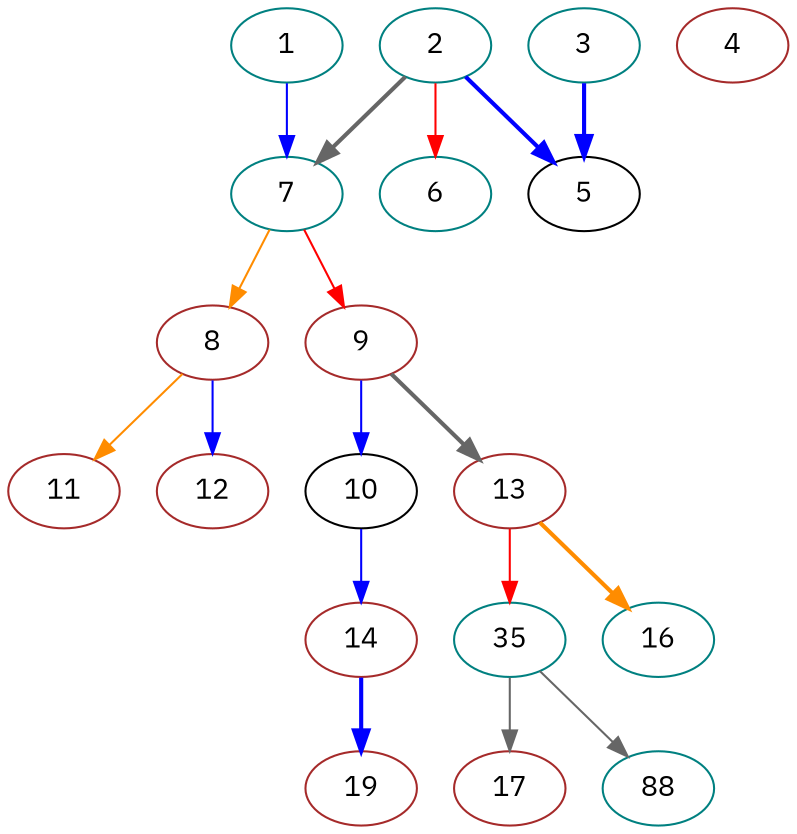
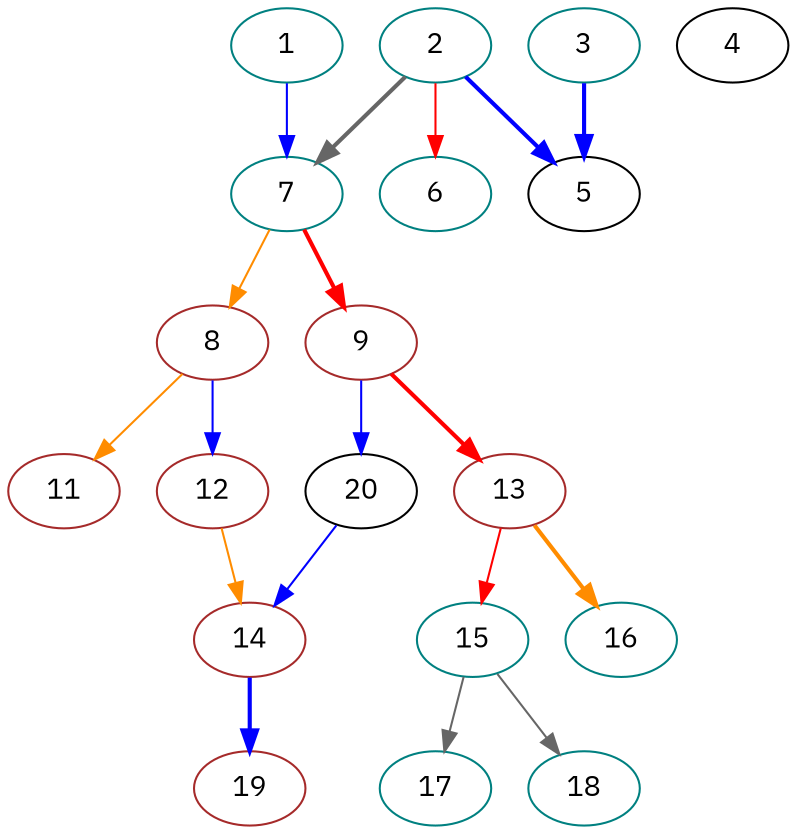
node "4": color brown -> black
edge "7" -> "9": style solid -> bold
edge "9" -> "13": color gray40 -> red
node "10": label "10" -> "20"
edge "12" -> "14": added
node "35": label "35" -> "15"
node "17": color brown -> teal
node "88": label "88" -> "18"
